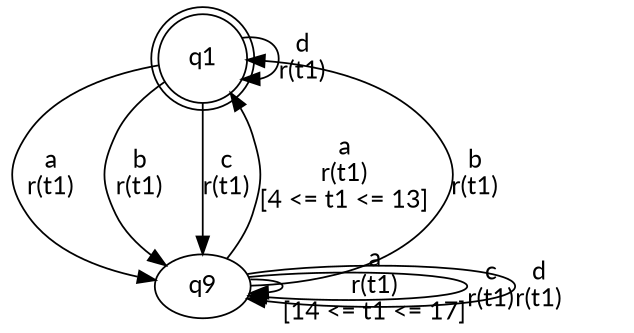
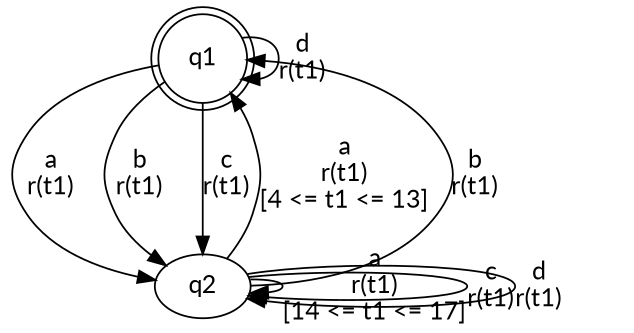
node "q9": label "q9" -> "q2"
